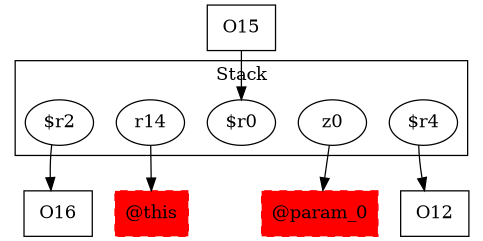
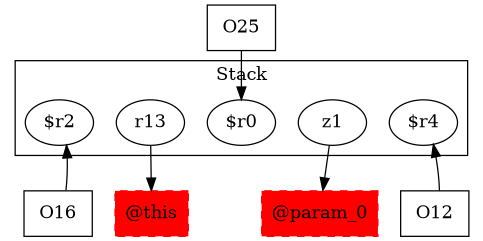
node "O15": label "O15" -> "O25"
node "r14": label "r14" -> "r13"
node "z0": label "z0" -> "z1"
edge "$r4" -> "O12": reversed
edge "$r2" -> "O16": reversed
